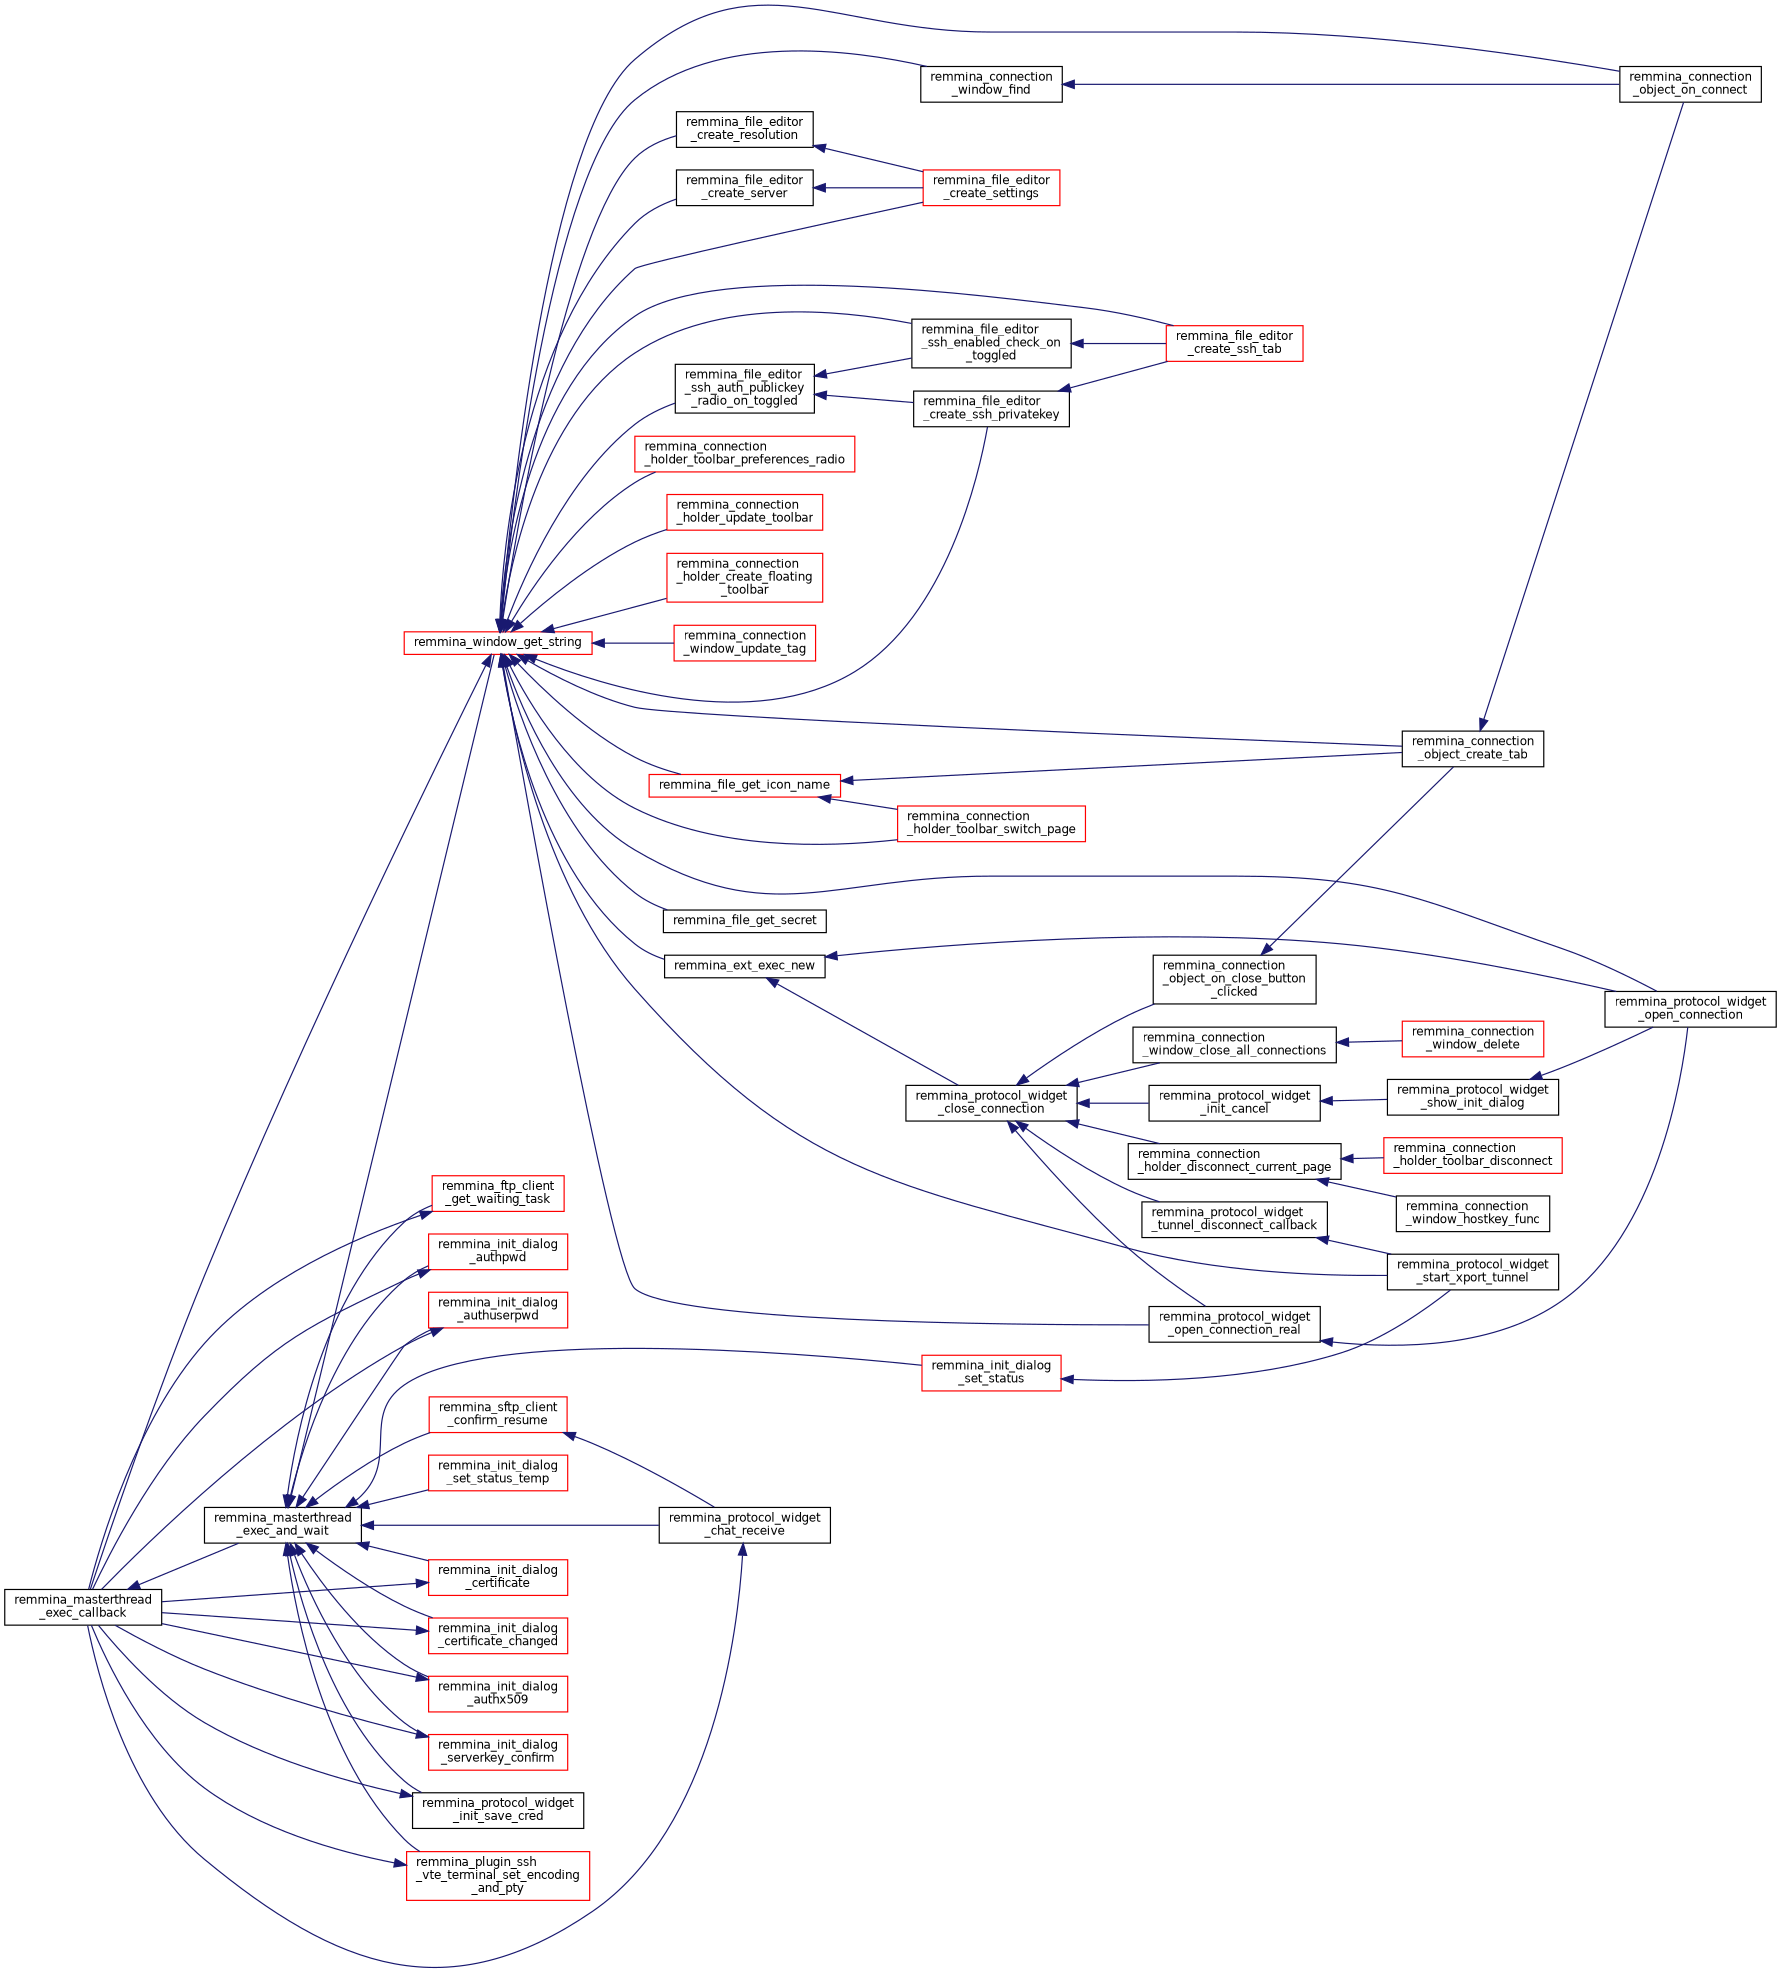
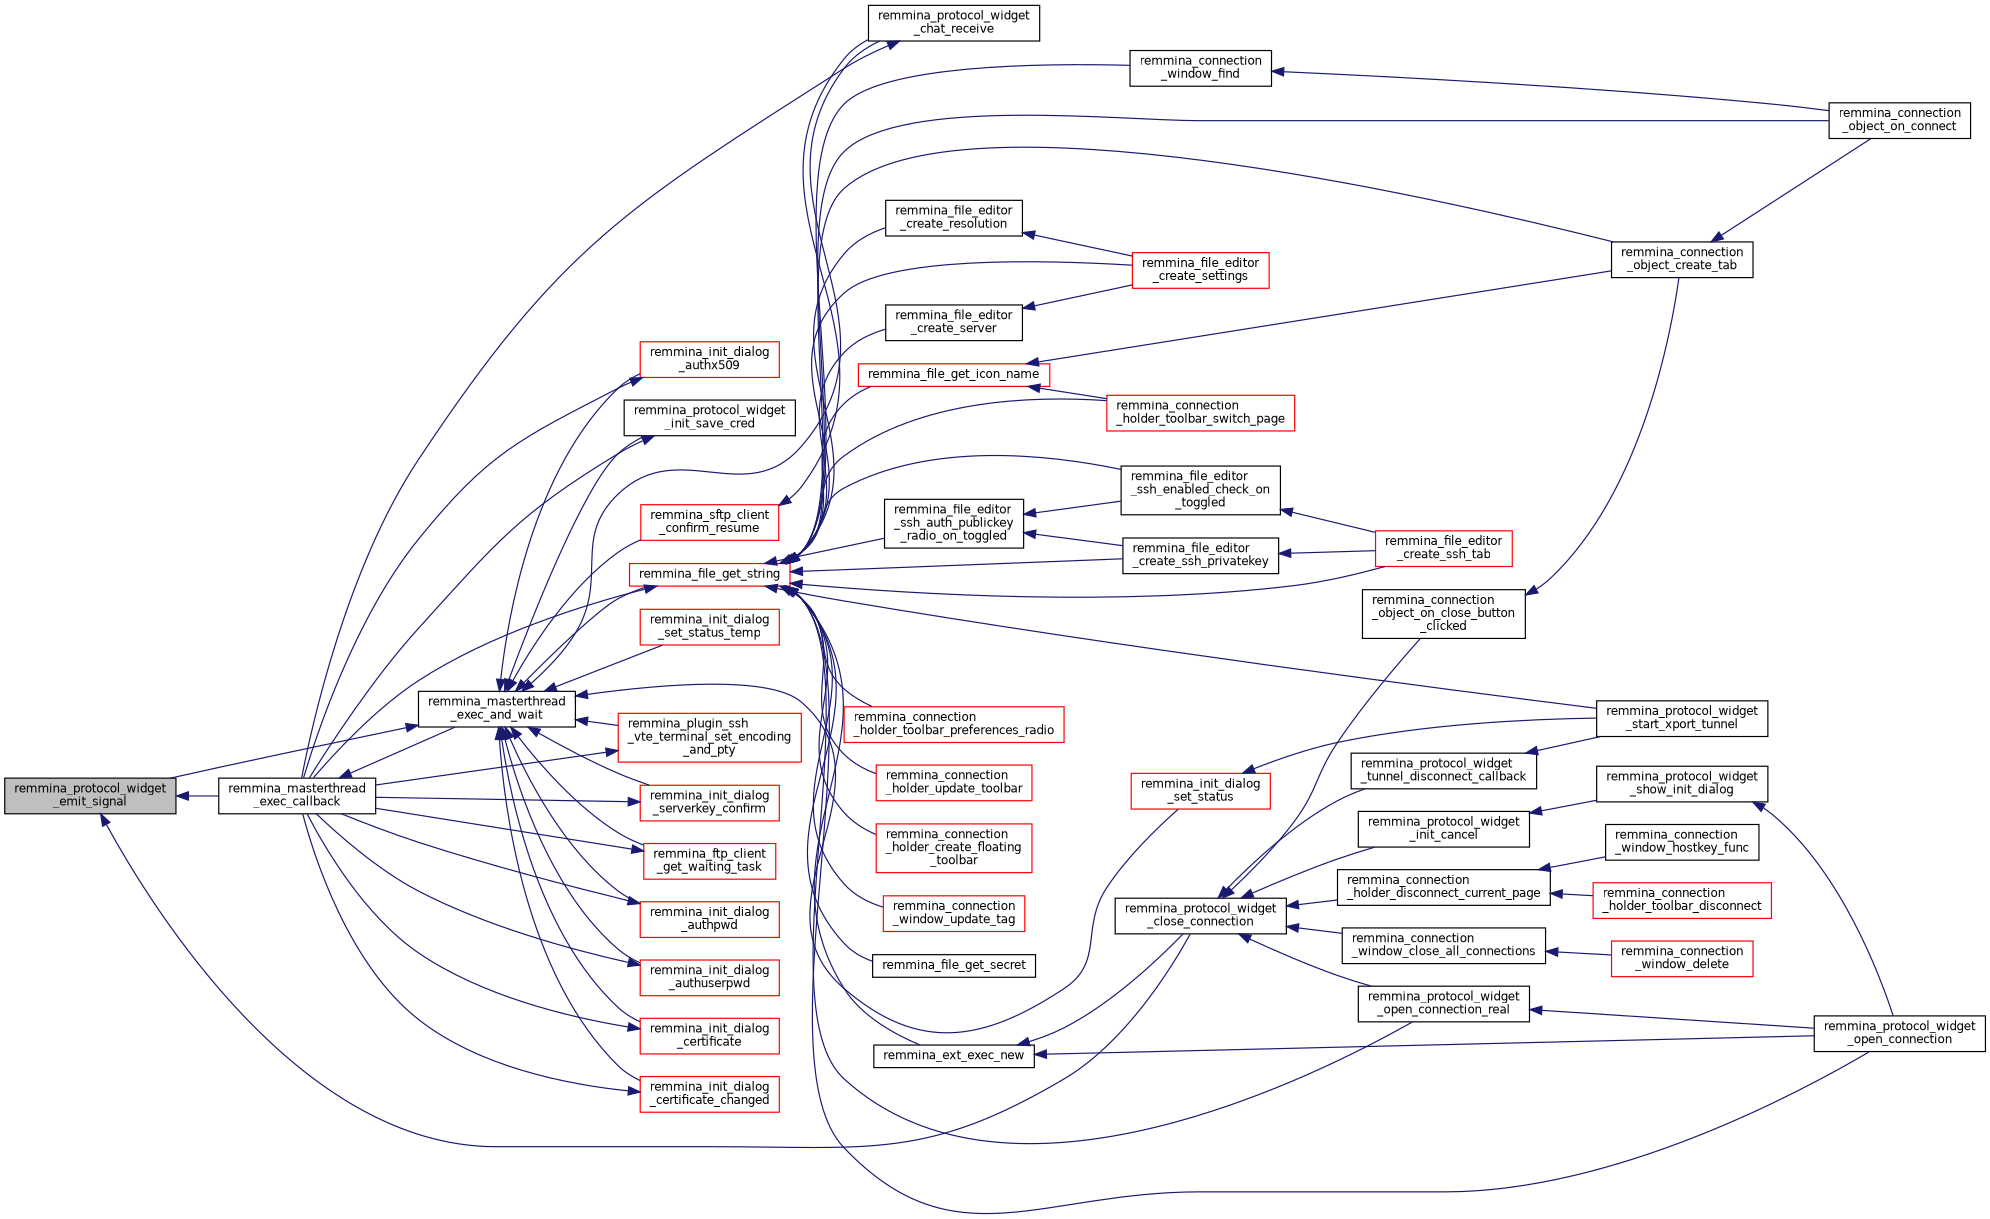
node "remmina_window_get_string": label "remmina_window_get_string" -> "remmina_file_get_string"
node "remmina_protocol_widget _emit_signal": added
